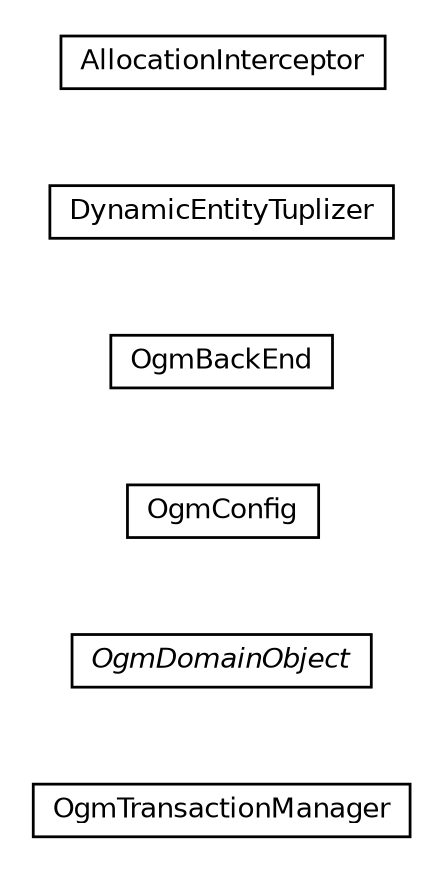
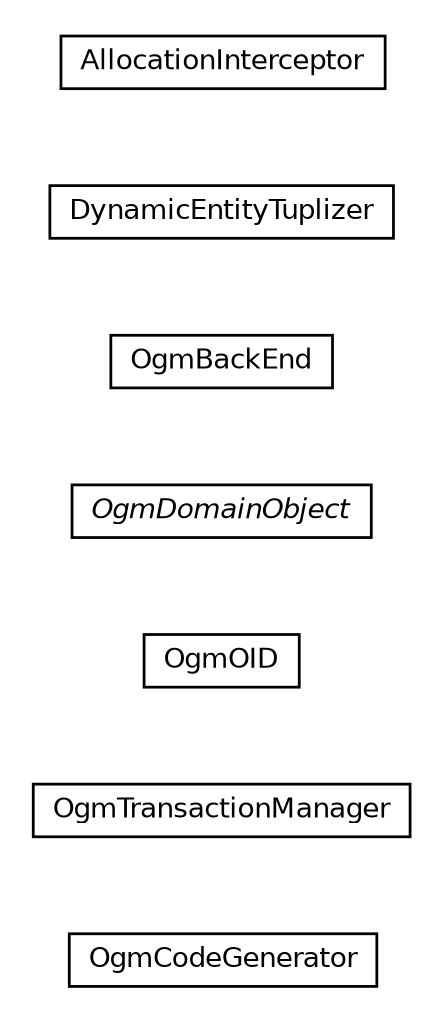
node "OgmConfig": removed
node "OgmOID": added
node "OgmCodeGenerator": added
